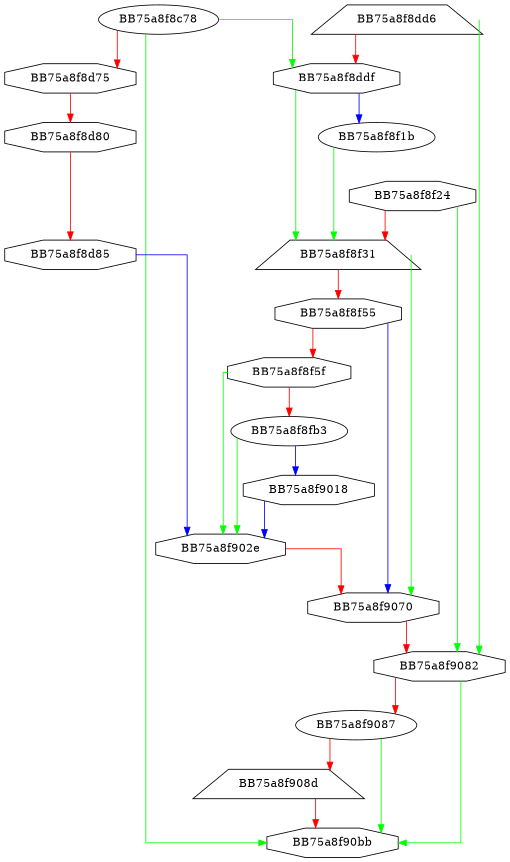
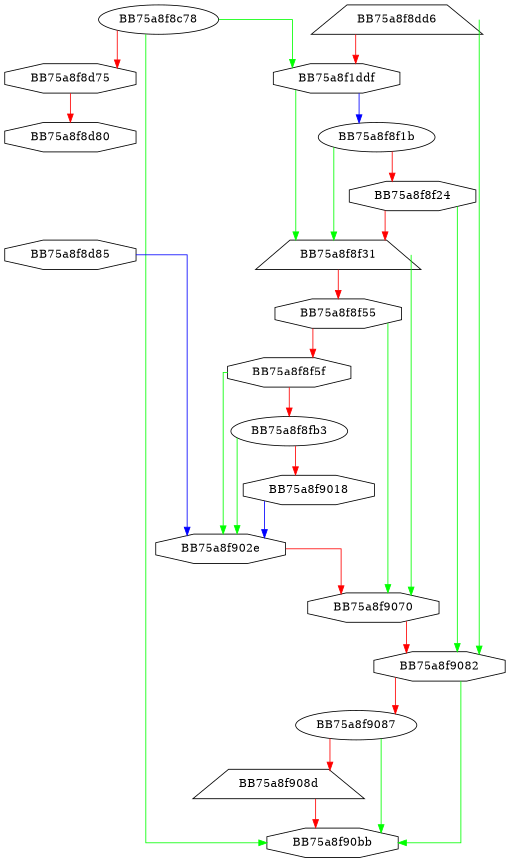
node "BB75a8f8ddf": label "BB75a8f8ddf" -> "BB75a8f1ddf"
edge "BB75a8f8f1b" -> "BB75a8f8f24": added
edge "BB75a8f8d80" -> "BB75a8f8d85": removed
edge "BB75a8f8f55" -> "BB75a8f9070": color blue -> green
edge "BB75a8f8fb3" -> "BB75a8f9018": color blue -> red
